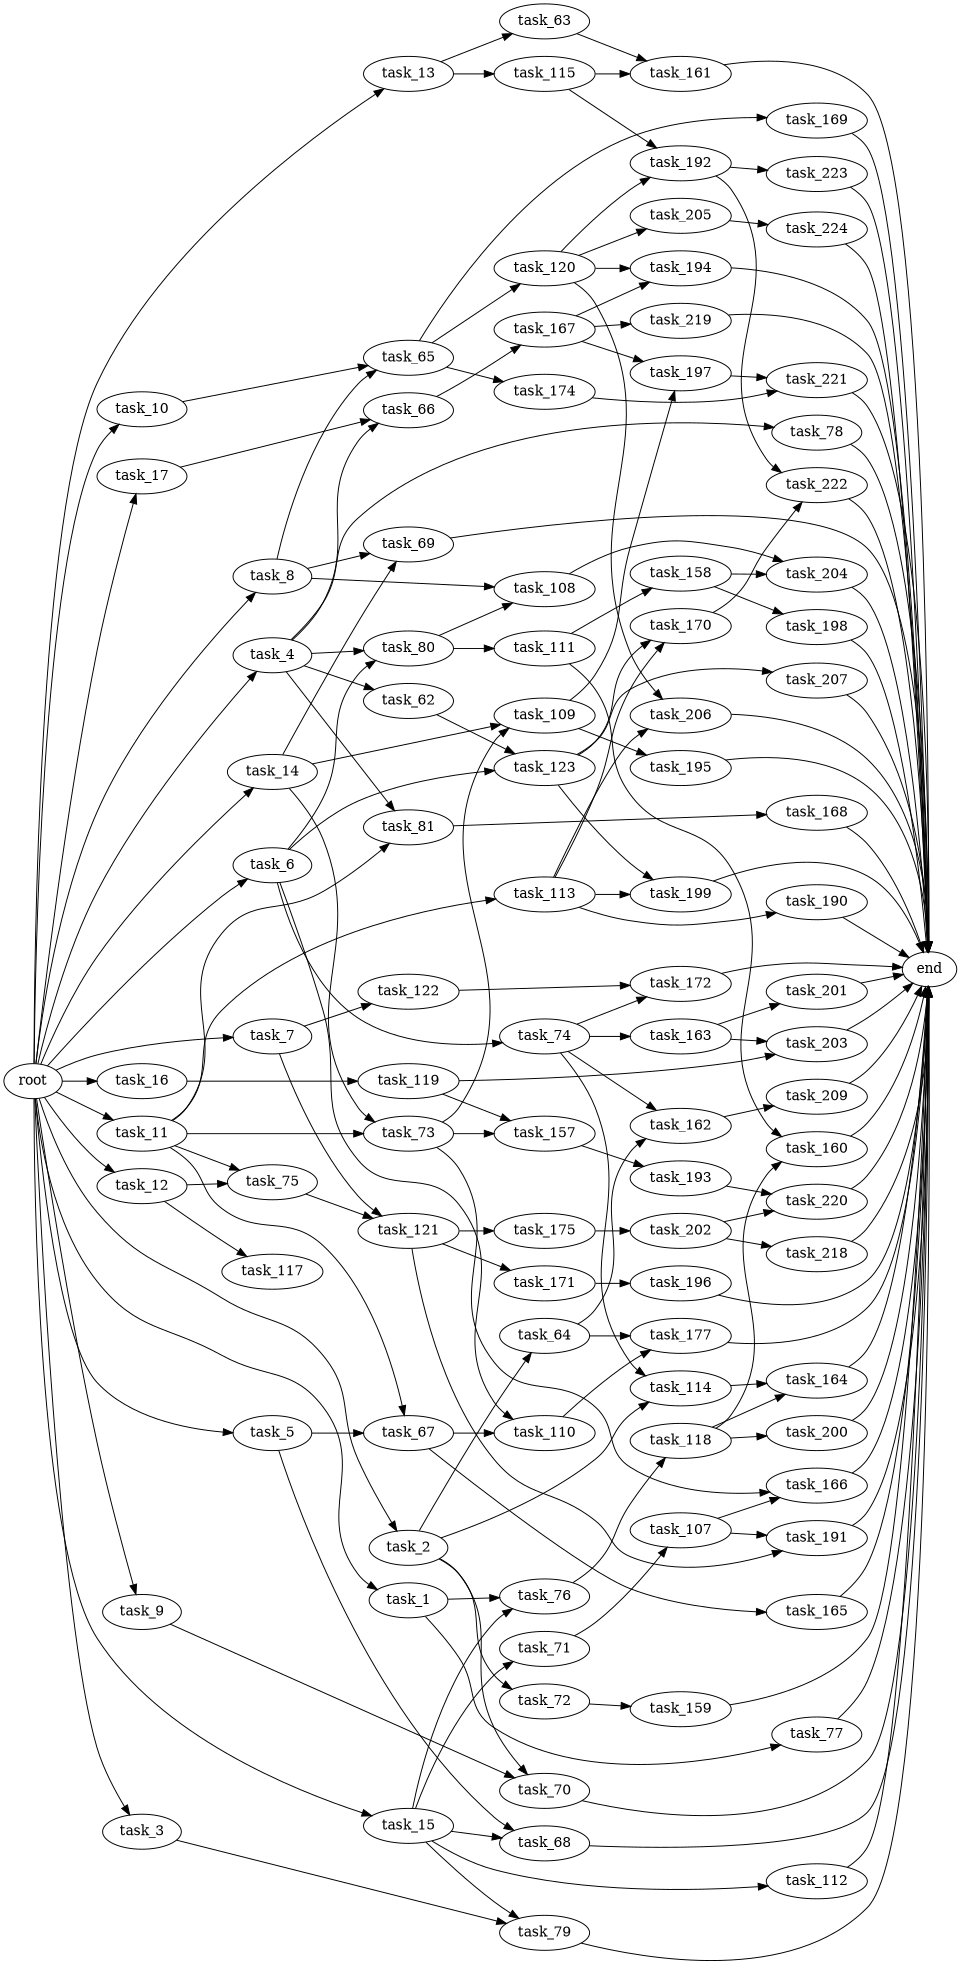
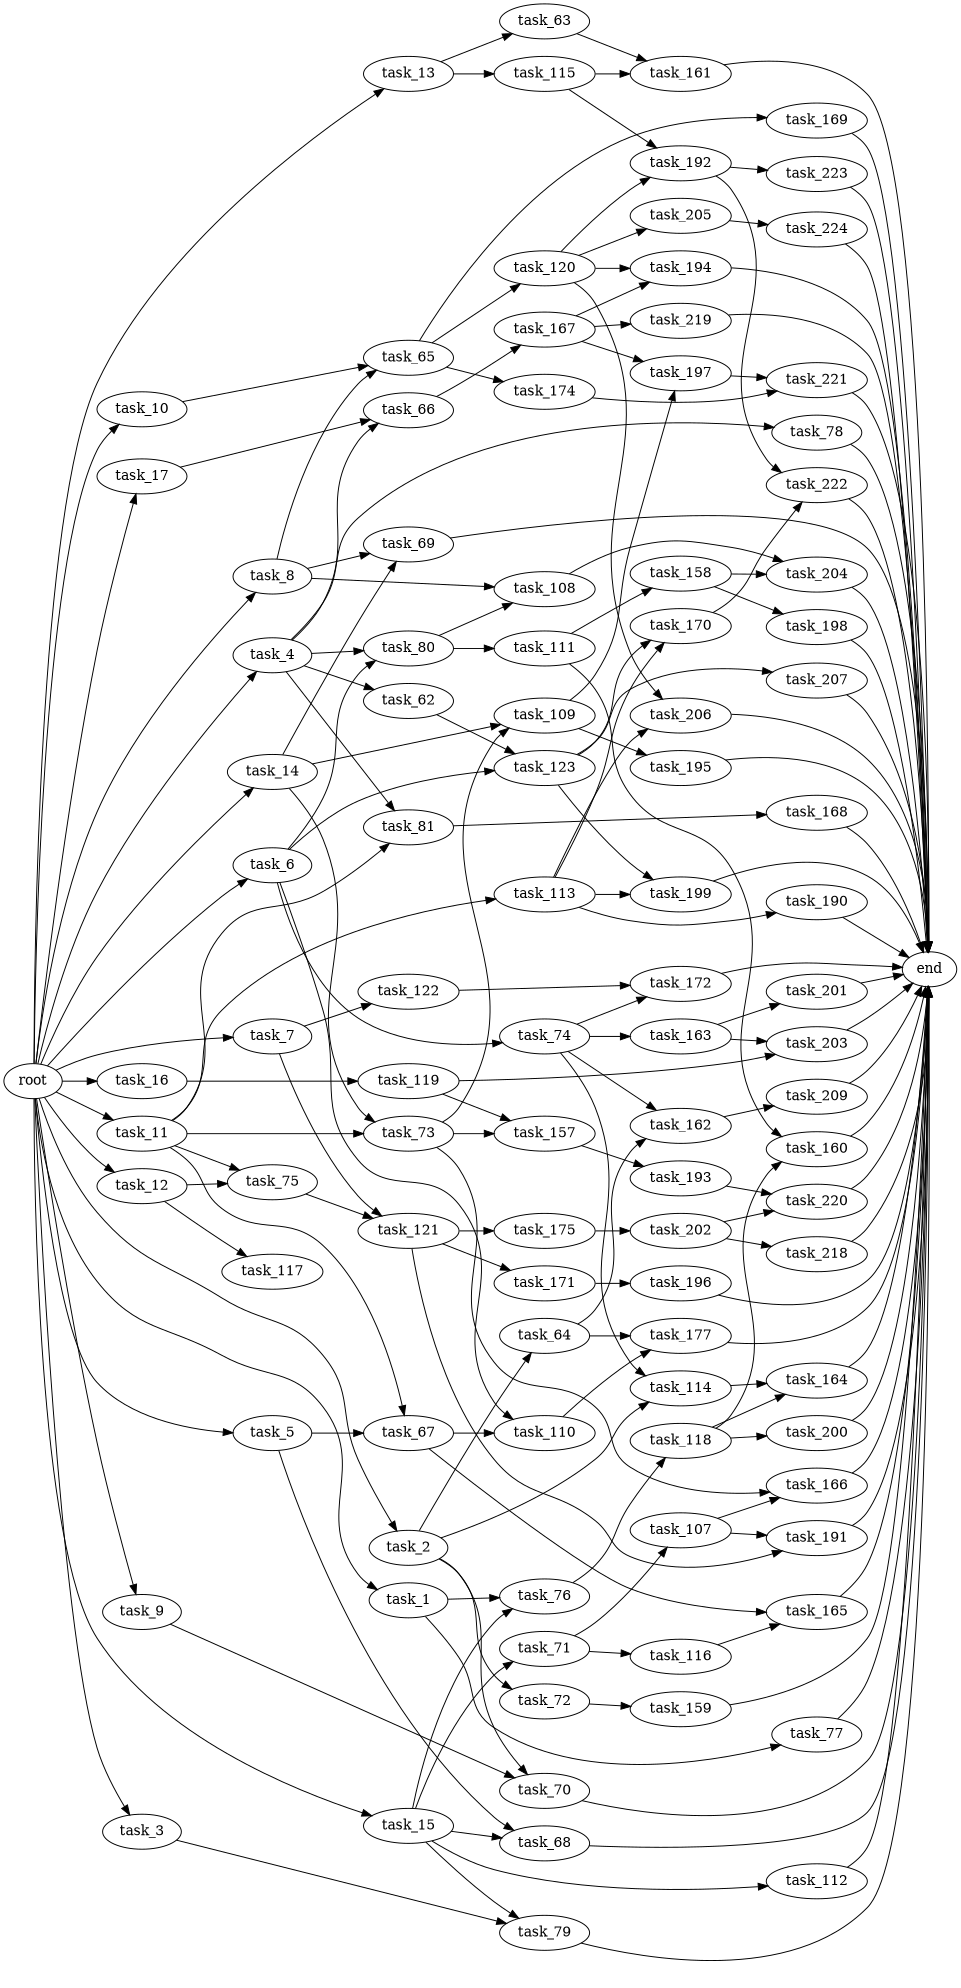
node "task_116": added
